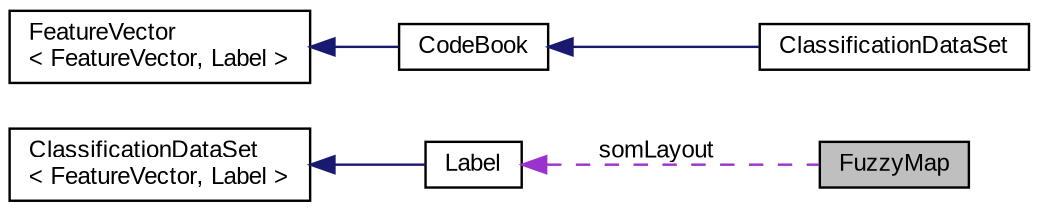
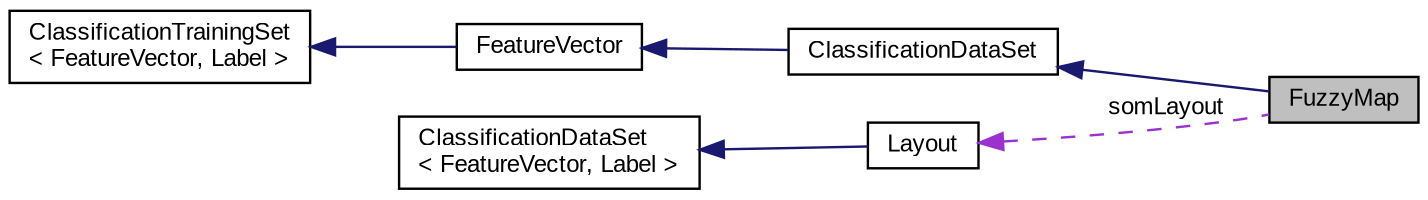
node "FeatureVector < FeatureVector, Label >": label "FeatureVector < FeatureVector, Label >" -> "ClassificationTrainingSet < FeatureVector, Label >"
node "CodeBook": label "CodeBook" -> "FeatureVector"
edge "FuzzyMap" -> "ClassificationDataSet": added
node "Label": label "Label" -> "Layout"
